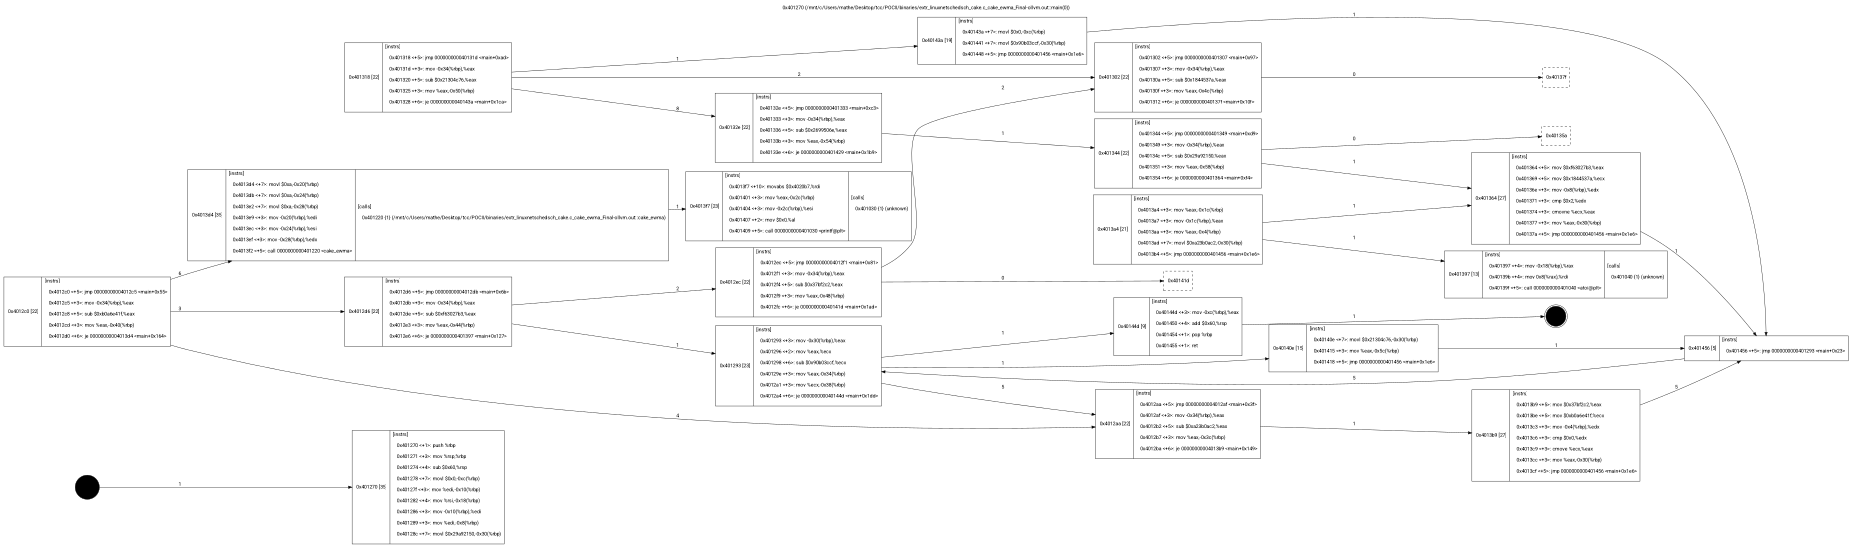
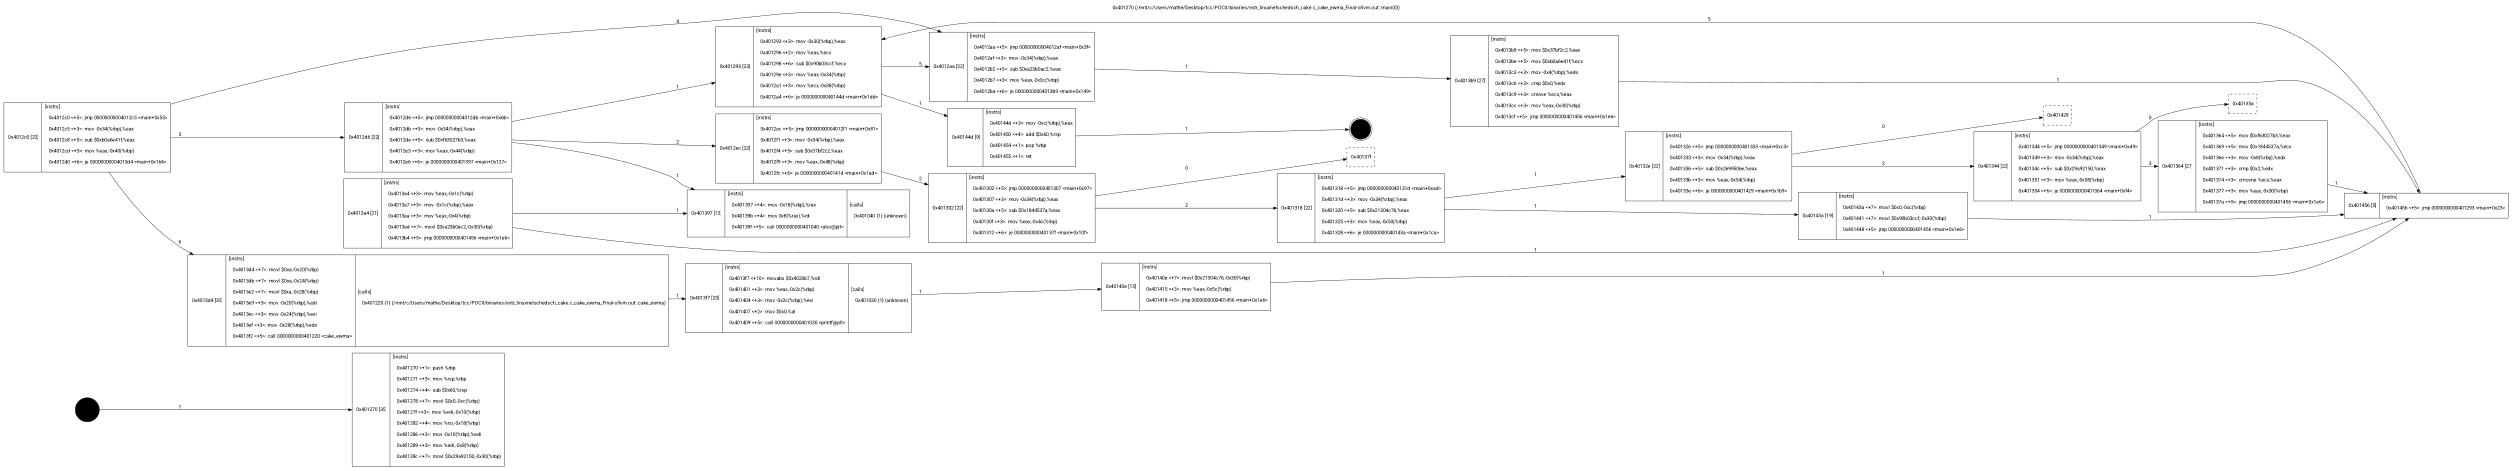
edge "0x401318 [22]" -> "0x401302 [22]": reversed
edge "0x401318 [22]" -> "0x40132e [22]": label " 8" -> " 1"
node "0x401429": added
edge "0x40132e [22]" -> "0x401344 [22]": label " 1" -> " 2"
edge "0x4012d6 [22]" -> "0x401397 [13]": added, label "1"
edge "0x401344 [22]" -> "0x401364 [27]": label " 1" -> " 3"
edge "0x4013a4 [21]" -> "0x401364 [27]": now "0x4013a4 [21]" -> "0x401456 [5]"
node "0x40141d": removed
edge "0x401293 [23]" -> "0x40140e [15]": now "0x4013f7 [23]" -> "0x40140e [15]"
edge "0x4013b9 [27]" -> "0x401456 [5]": label " 5" -> " 1"
